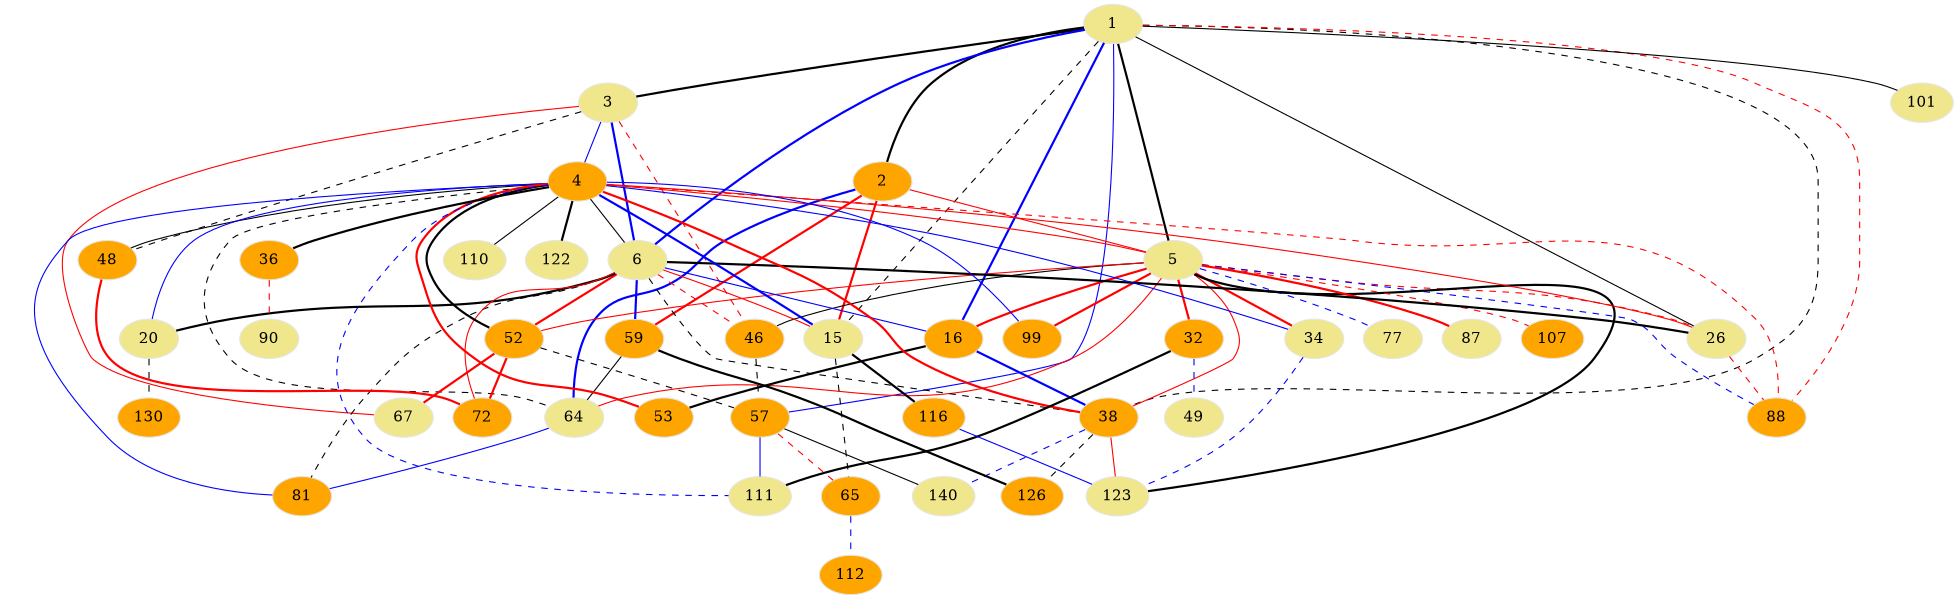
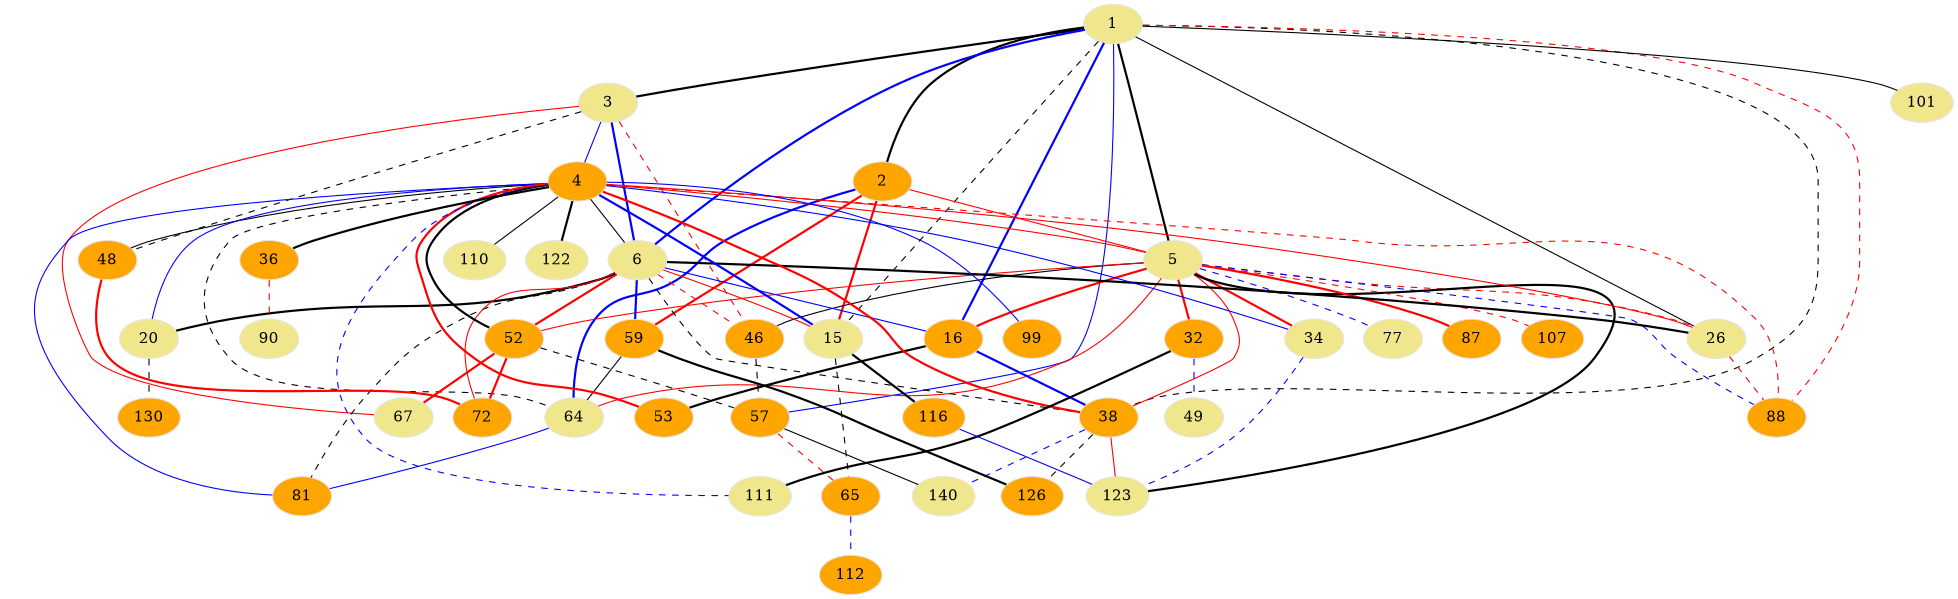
edge "5" -- "99": removed
node "87": fillcolor khaki -> orange
edge "57" -- "111": removed
